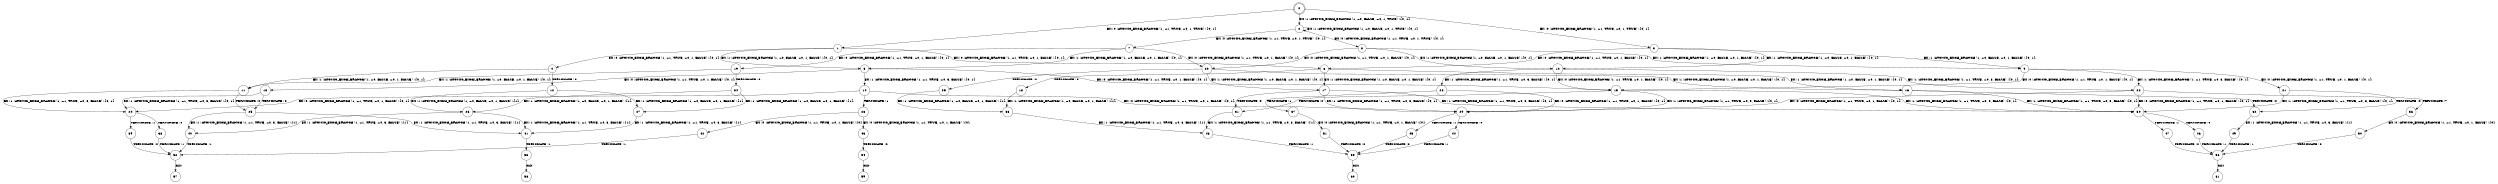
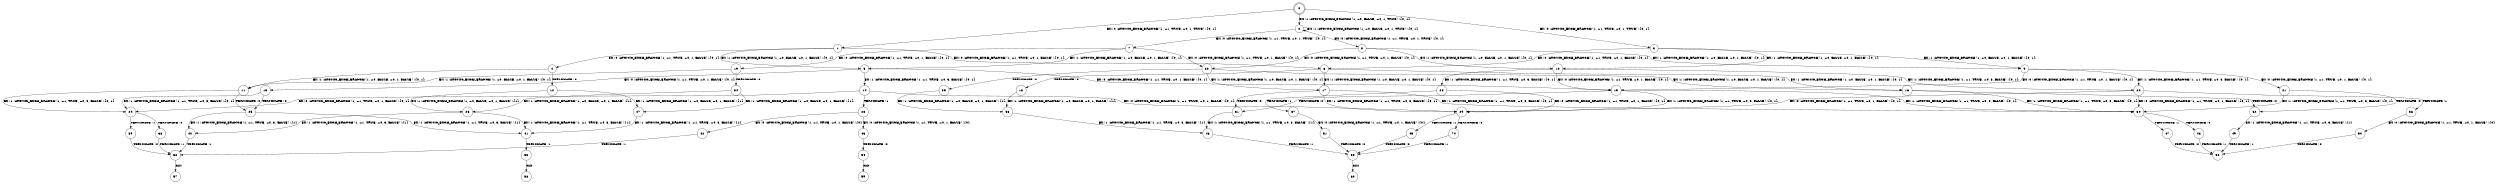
edge "22" -> "36": label "TERMINATE !7" -> "TERMINATE !1"
node "44": label "44" -> "74"
node "61": removed
